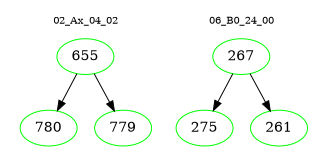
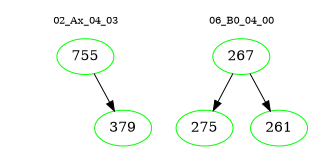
cluster "02_Ax_04_02": label "02_Ax_04_02" -> "02_Ax_04_03"
cluster "06_B0_24_00": label "06_B0_24_00" -> "06_B0_04_00"
node "655": label "655" -> "755"
node "780": removed
node "779": label "779" -> "379"
